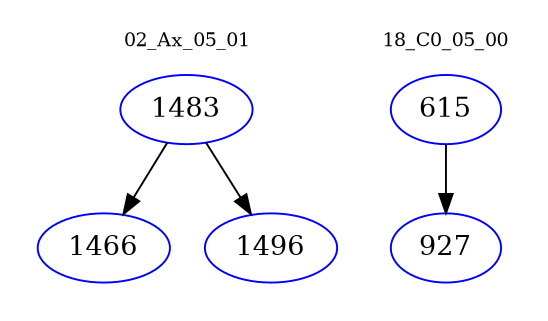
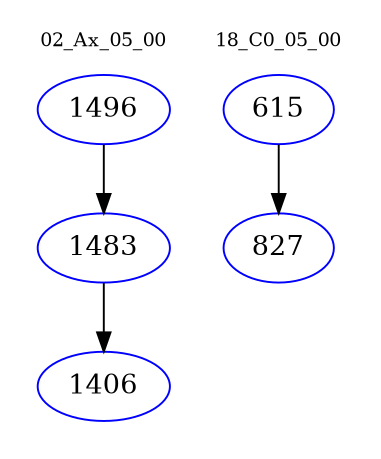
cluster "02_Ax_05_01": label "02_Ax_05_01" -> "02_Ax_05_00"
edge "1483" -> "1496": reversed
node "1466": label "1466" -> "1406"
node "927": label "927" -> "827"
